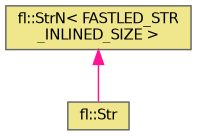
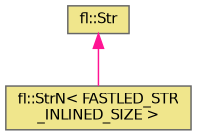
edge "fl::Str" -> "fl::StrN< FASTLED_STR _INLINED_SIZE >": reversed
